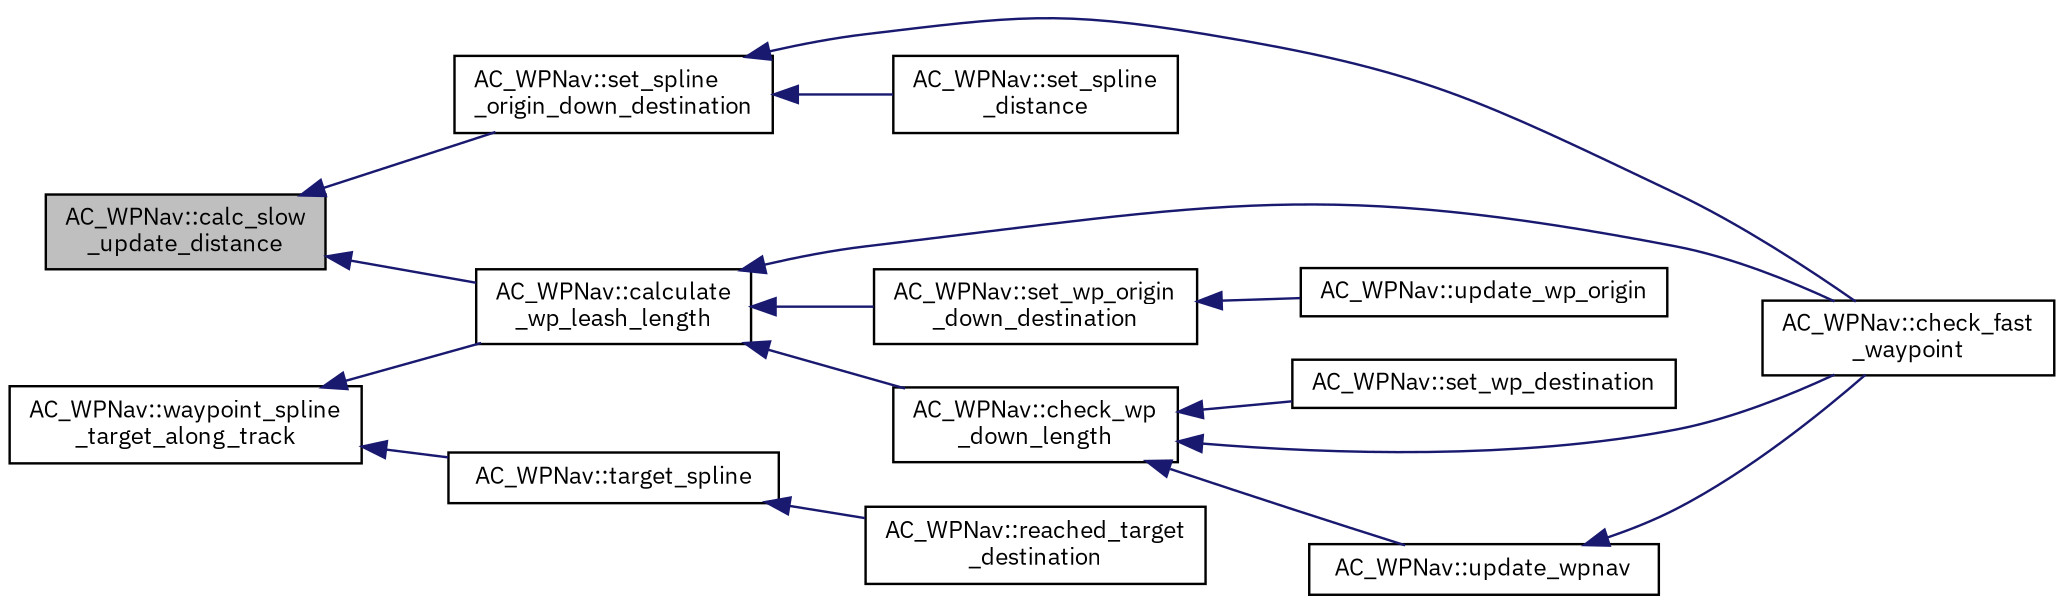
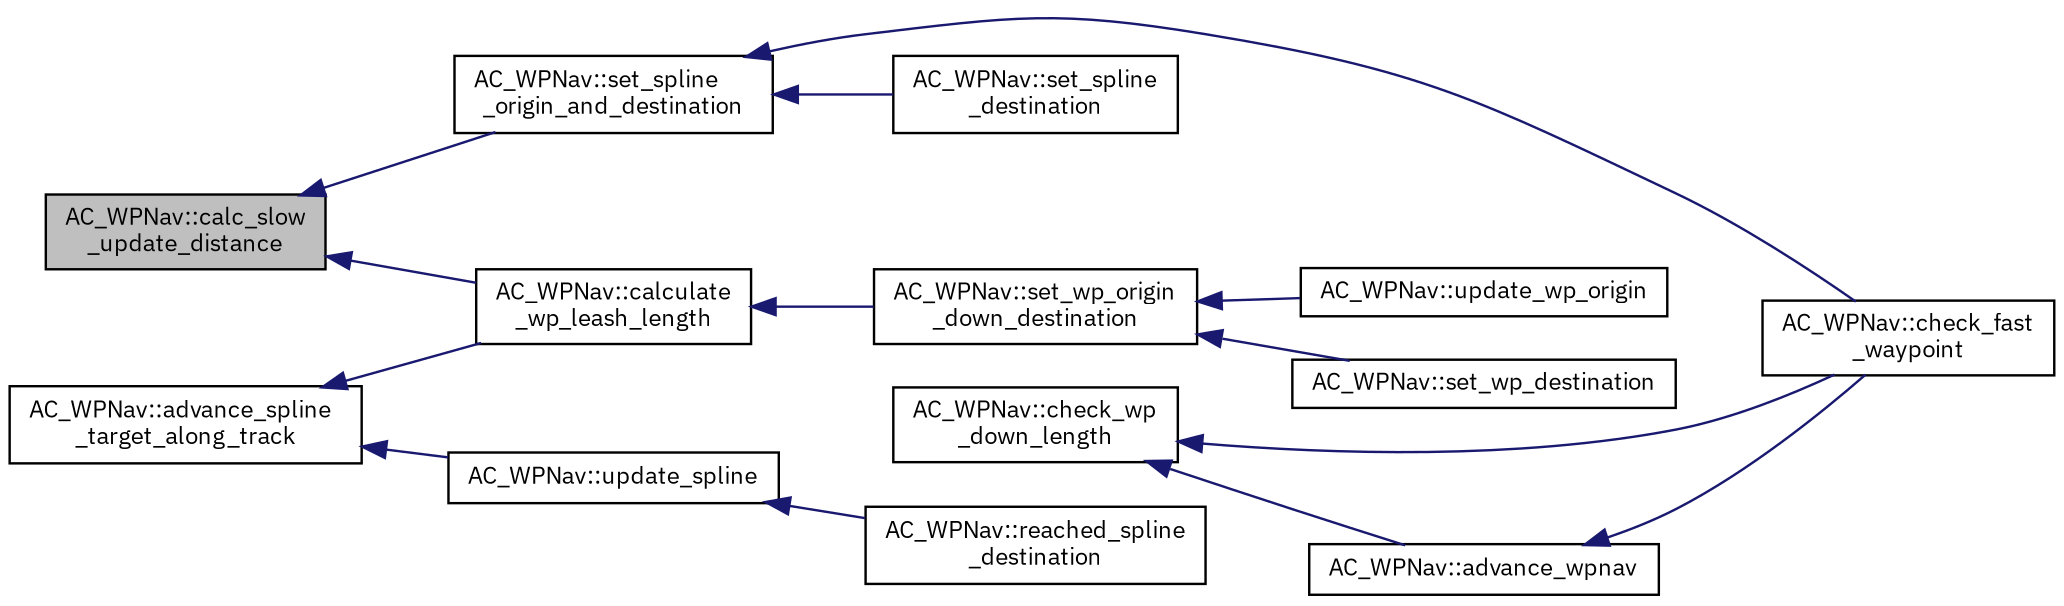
node "AC_WPNav::set_spline _origin_down_destination": label "AC_WPNav::set_spline _origin_down_destination" -> "AC_WPNav::set_spline _origin_and_destination"
node "AC_WPNav::set_spline _distance": label "AC_WPNav::set_spline _distance" -> "AC_WPNav::set_spline _destination"
edge "AC_WPNav::check_fast _waypoint" -> "AC_WPNav::calculate _wp_leash_length": removed
edge "AC_WPNav::check_wp _down_length" -> "AC_WPNav::calculate _wp_leash_length": removed
edge "AC_WPNav::set_wp_destination" -> "AC_WPNav::check_wp _down_length": now "AC_WPNav::set_wp_destination" -> "AC_WPNav::set_wp_origin _down_destination"
node "AC_WPNav::waypoint_spline _target_along_track": label "AC_WPNav::waypoint_spline _target_along_track" -> "AC_WPNav::advance_spline _target_along_track"
node "AC_WPNav::target_spline": label "AC_WPNav::target_spline" -> "AC_WPNav::update_spline"
node "AC_WPNav::reached_target _destination": label "AC_WPNav::reached_target _destination" -> "AC_WPNav::reached_spline _destination"
node "AC_WPNav::update_wpnav": label "AC_WPNav::update_wpnav" -> "AC_WPNav::advance_wpnav"
